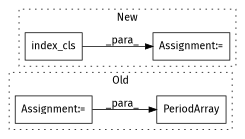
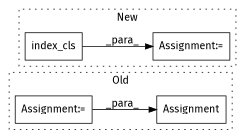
node "PeriodArray": label "PeriodArray" -> "Assignment"
